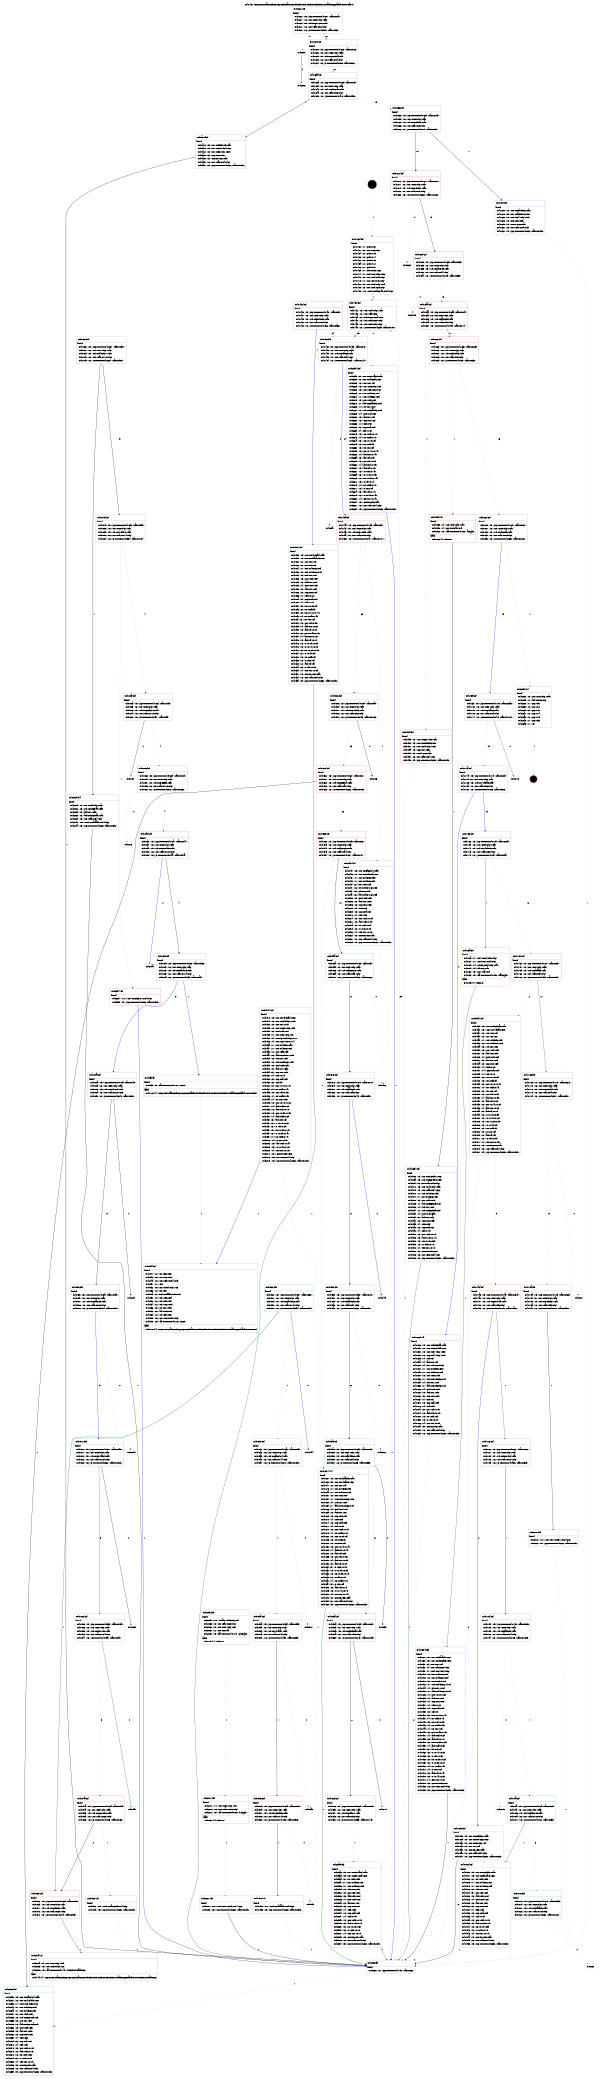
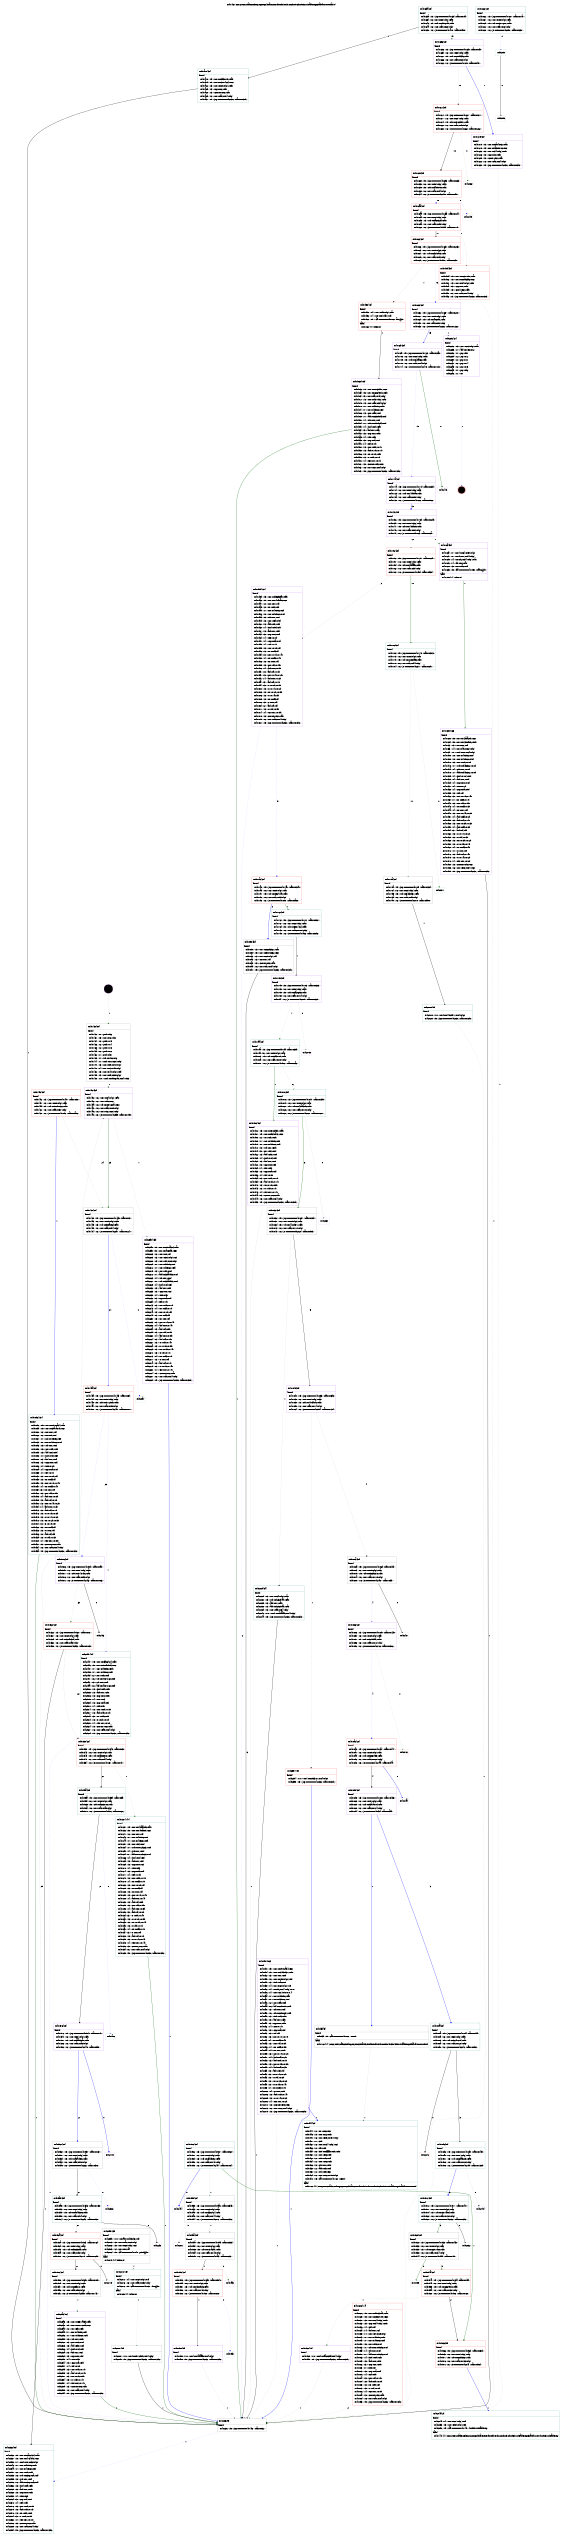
node "0x40161e [28]": removed
edge "0x401656 [28]" -> "0x401672 [28]": style bold -> dotted
edge "0x401832 [28]" -> "0x40202d [34]": style bold -> dotted
edge "0x401736 [28]" -> "0x401cca [30]": style bold -> dotted
edge "0x40171a [28]" -> "0x401e26 [114]": removed, label "2"
edge "0x401816 [28]" -> "0x401832 [28]": added, label "6"
